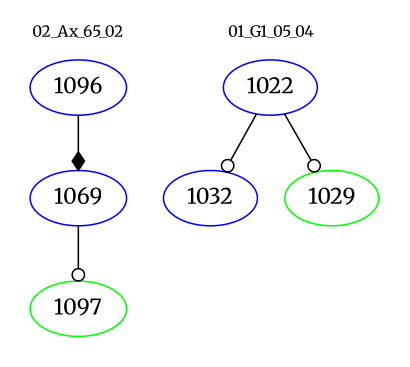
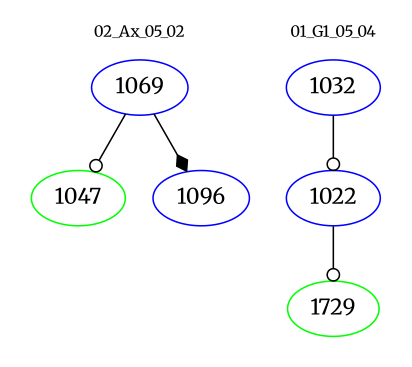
cluster "02_Ax_65_02": label "02_Ax_65_02" -> "02_Ax_05_02"
edge "1096" -> "1069": reversed
edge "1022" -> "1032": reversed
node "1029": label "1029" -> "1729"
node "1097": label "1097" -> "1047"
